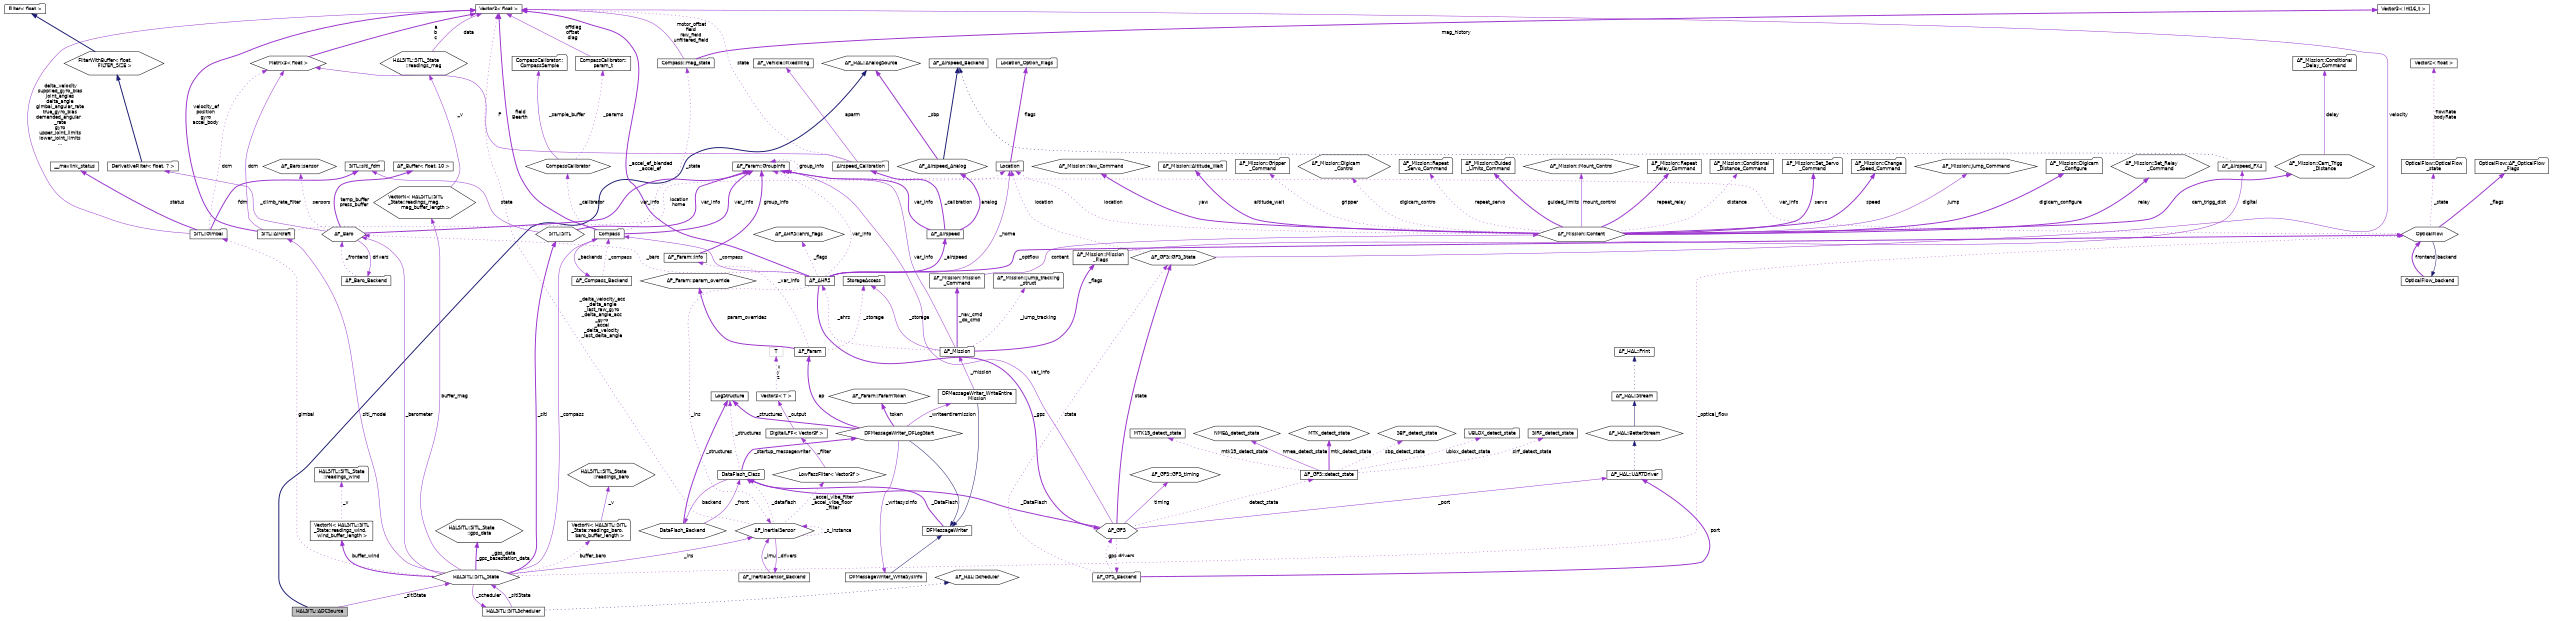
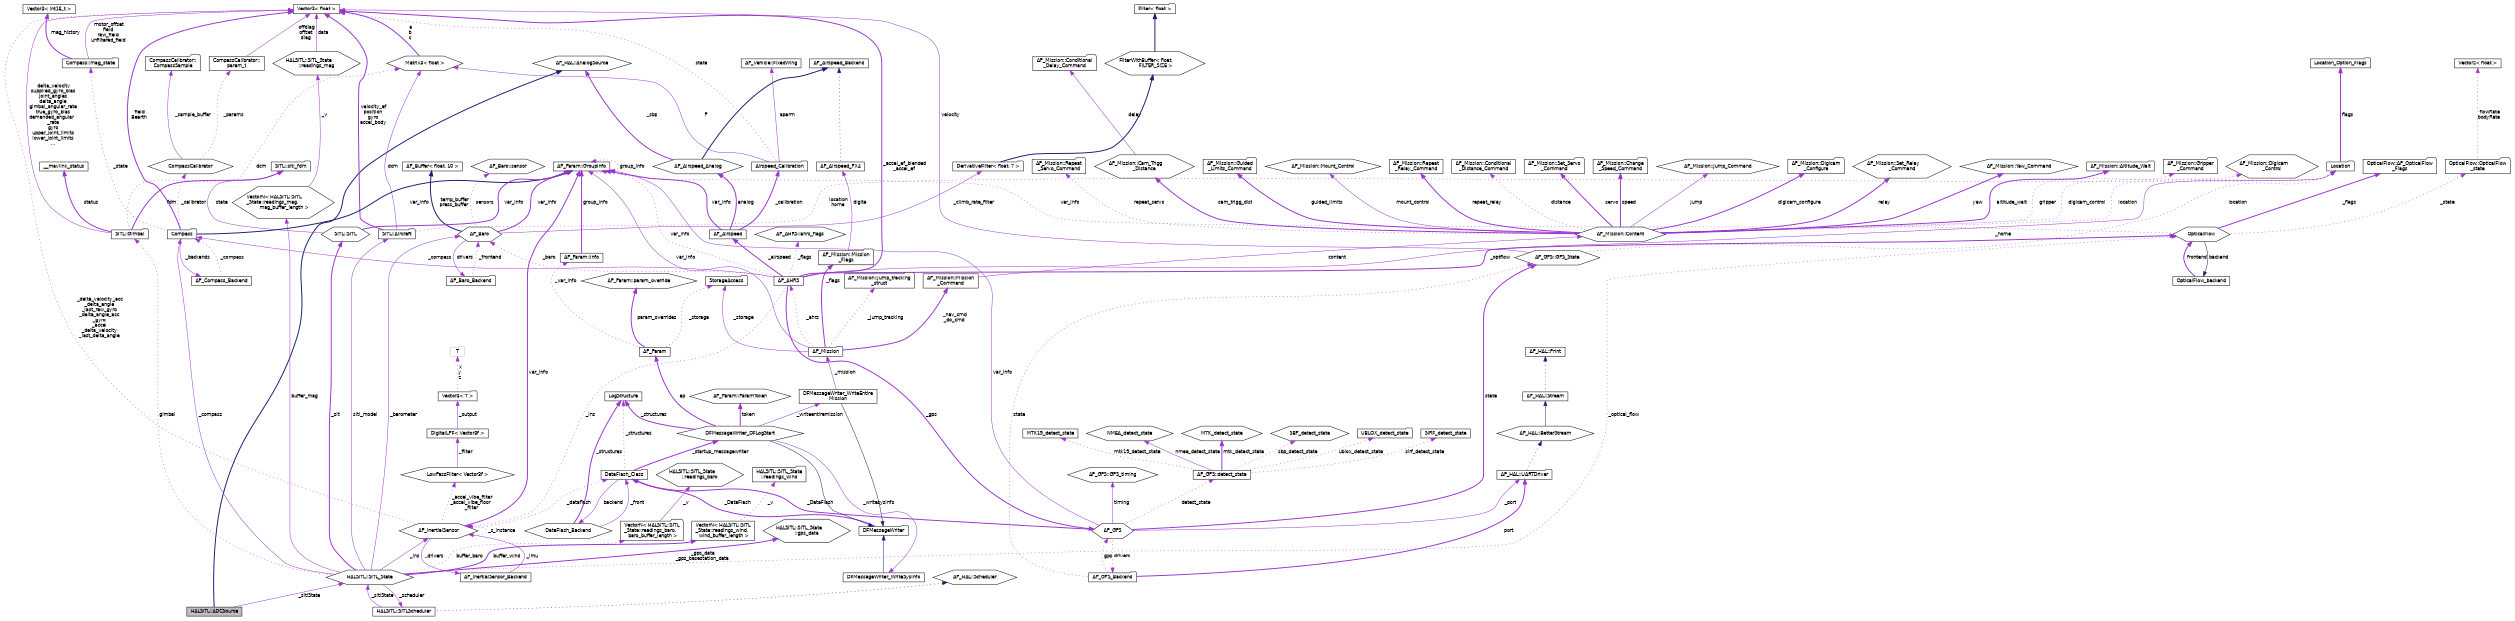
edge "AP_Baro" -> "AP_Buffer< float, 10 >": color darkorchid3 -> midnightblue
edge "Compass" -> "AP_Param::GroupInfo": color darkorchid3 -> midnightblue
edge "AP_InertialSensor" -> "AP_Param::GroupInfo": added, label "var_info"
